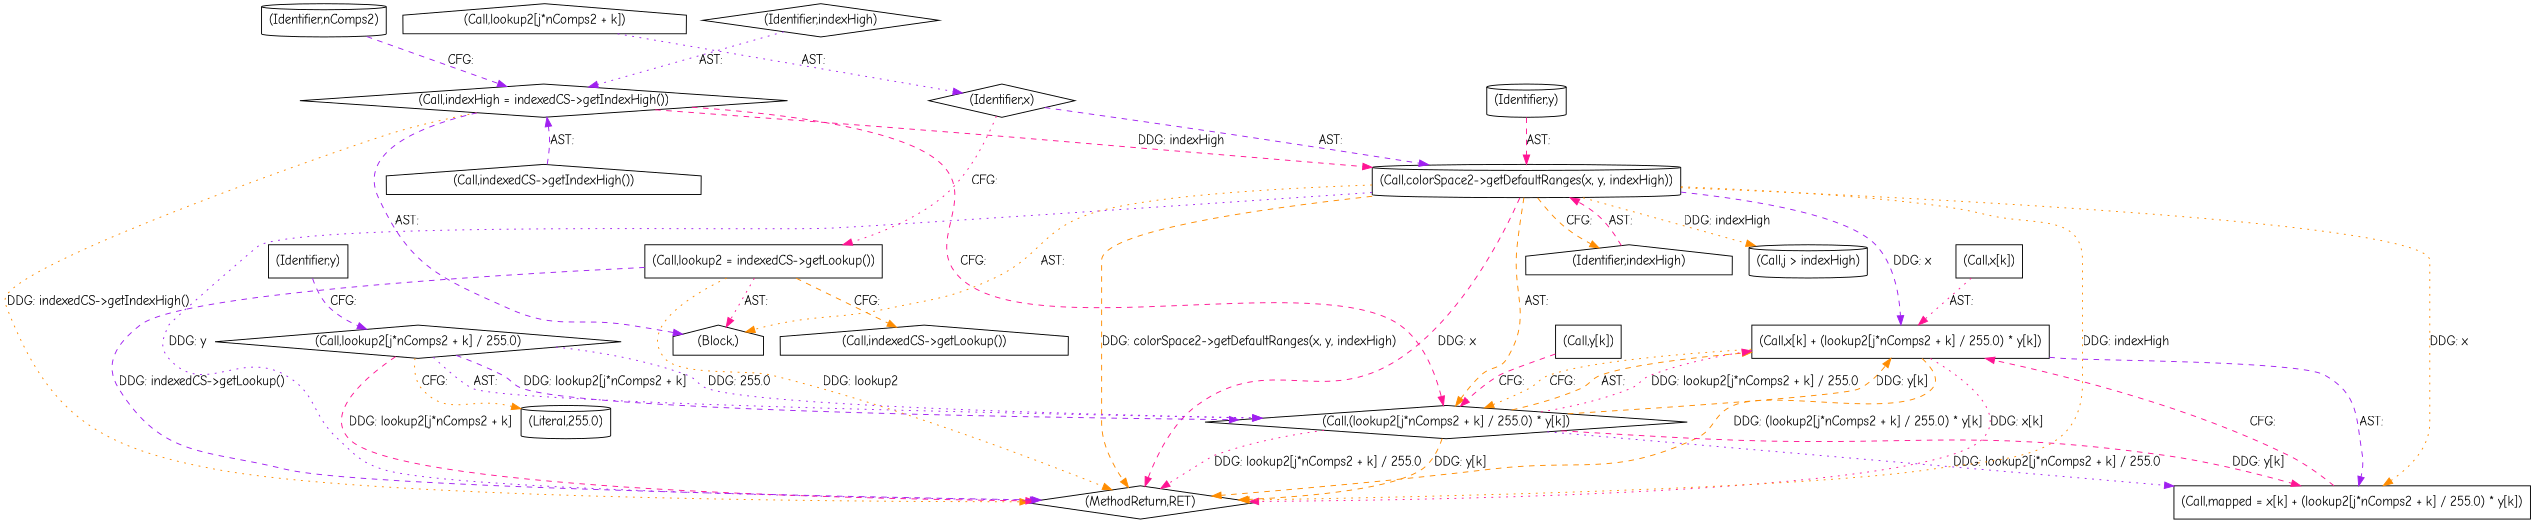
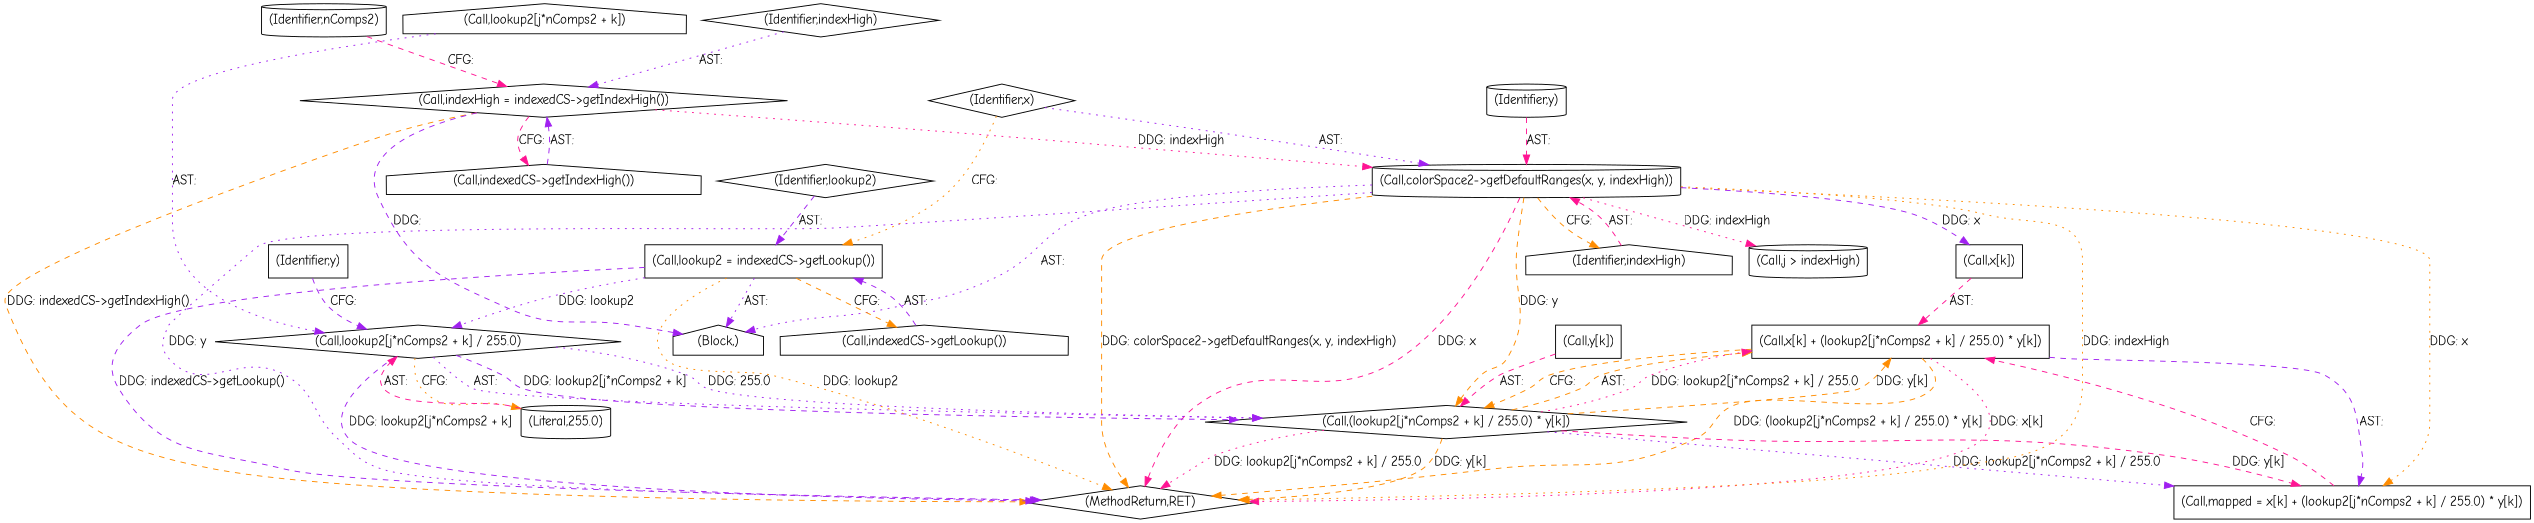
edge "(Identifier,nComps2)" -> "(Call,indexHigh = indexedCS->getIndexHigh())": color purple -> deeppink
edge "(Call,lookup2[j*nComps2 + k])" -> "(Identifier,x)": now "(Call,lookup2[j*nComps2 + k])" -> "(Call,lookup2[j*nComps2 + k] / 255.0)"
edge "(Identifier,x)" -> "(Call,colorSpace2->getDefaultRanges(x, y, indexHigh))": style dashed -> dotted
edge "(Call,indexHigh = indexedCS->getIndexHigh())" -> "(Call,colorSpace2->getDefaultRanges(x, y, indexHigh))": style dashed -> dotted
node "(Identifier,lookup2)": added
edge "(Identifier,x)" -> "(Call,lookup2 = indexedCS->getLookup())": color deeppink -> darkorange
edge "(Call,colorSpace2->getDefaultRanges(x, y, indexHigh))" -> "(Call,x[k] + (lookup2[j*nComps2 + k] / 255.0) * y[k])": now "(Call,colorSpace2->getDefaultRanges(x, y, indexHigh))" -> "(Call,x[k])"
edge "(Call,colorSpace2->getDefaultRanges(x, y, indexHigh))" -> "(Call,j > indexHigh)": color darkorange -> deeppink
edge "(Call,indexHigh = indexedCS->getIndexHigh())" -> "(Block,)": label "AST: " -> "DDG: "
edge "(Call,colorSpace2->getDefaultRanges(x, y, indexHigh))" -> "(Block,)": color darkorange -> purple
edge "(Call,lookup2 = indexedCS->getLookup())" -> "(Call,lookup2[j*nComps2 + k] / 255.0)": added, label "DDG: lookup2"
edge "(Call,lookup2 = indexedCS->getLookup())" -> "(Block,)": color deeppink -> purple
edge "(Call,indexedCS->getLookup())" -> "(Call,lookup2 = indexedCS->getLookup())": added, label "AST:"
edge "(Call,x[k])" -> "(Call,x[k] + (lookup2[j*nComps2 + k] / 255.0) * y[k])": style dotted -> dashed
edge "(Call,colorSpace2->getDefaultRanges(x, y, indexHigh))" -> "(Call,(lookup2[j*nComps2 + k] / 255.0) * y[k])": label "AST: " -> "DDG: y"
edge "(Call,indexHigh = indexedCS->getIndexHigh())" -> "(Call,(lookup2[j*nComps2 + k] / 255.0) * y[k])": now "(Call,indexHigh = indexedCS->getIndexHigh())" -> "(Call,indexedCS->getIndexHigh())"
edge "(Call,x[k] + (lookup2[j*nComps2 + k] / 255.0) * y[k])" -> "(Call,(lookup2[j*nComps2 + k] / 255.0) * y[k])": style dotted -> dashed
edge "(Call,y[k])" -> "(Call,(lookup2[j*nComps2 + k] / 255.0) * y[k])": label "CFG: " -> "AST: "
edge "(Literal,255.0)" -> "(Call,lookup2[j*nComps2 + k] / 255.0)": added, label "AST:"
edge "(Call,indexHigh = indexedCS->getIndexHigh())" -> "(MethodReturn,RET)": style dotted -> dashed
edge "(Call,lookup2[j*nComps2 + k] / 255.0)" -> "(MethodReturn,RET)": color deeppink -> purple
